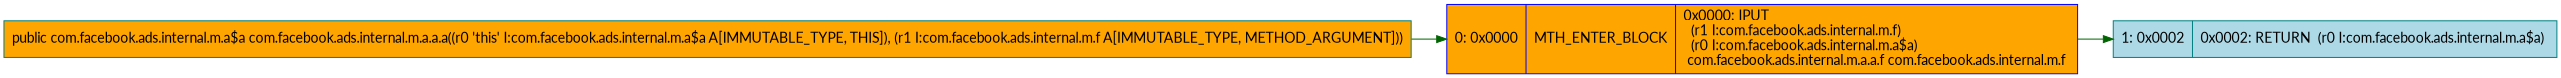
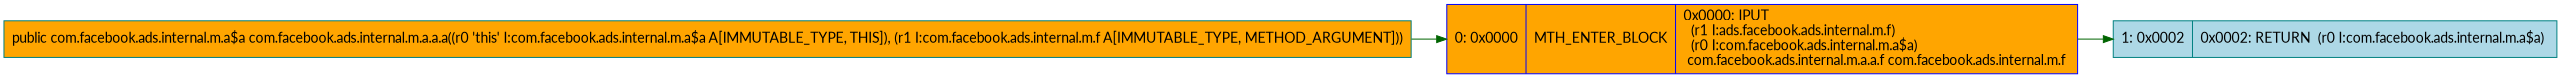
node "0: 0x0000": text "(r1 I:com.facebook.ads.internal.m.f)" -> "(r1 I:ads.facebook.ads.internal.m.f)"
